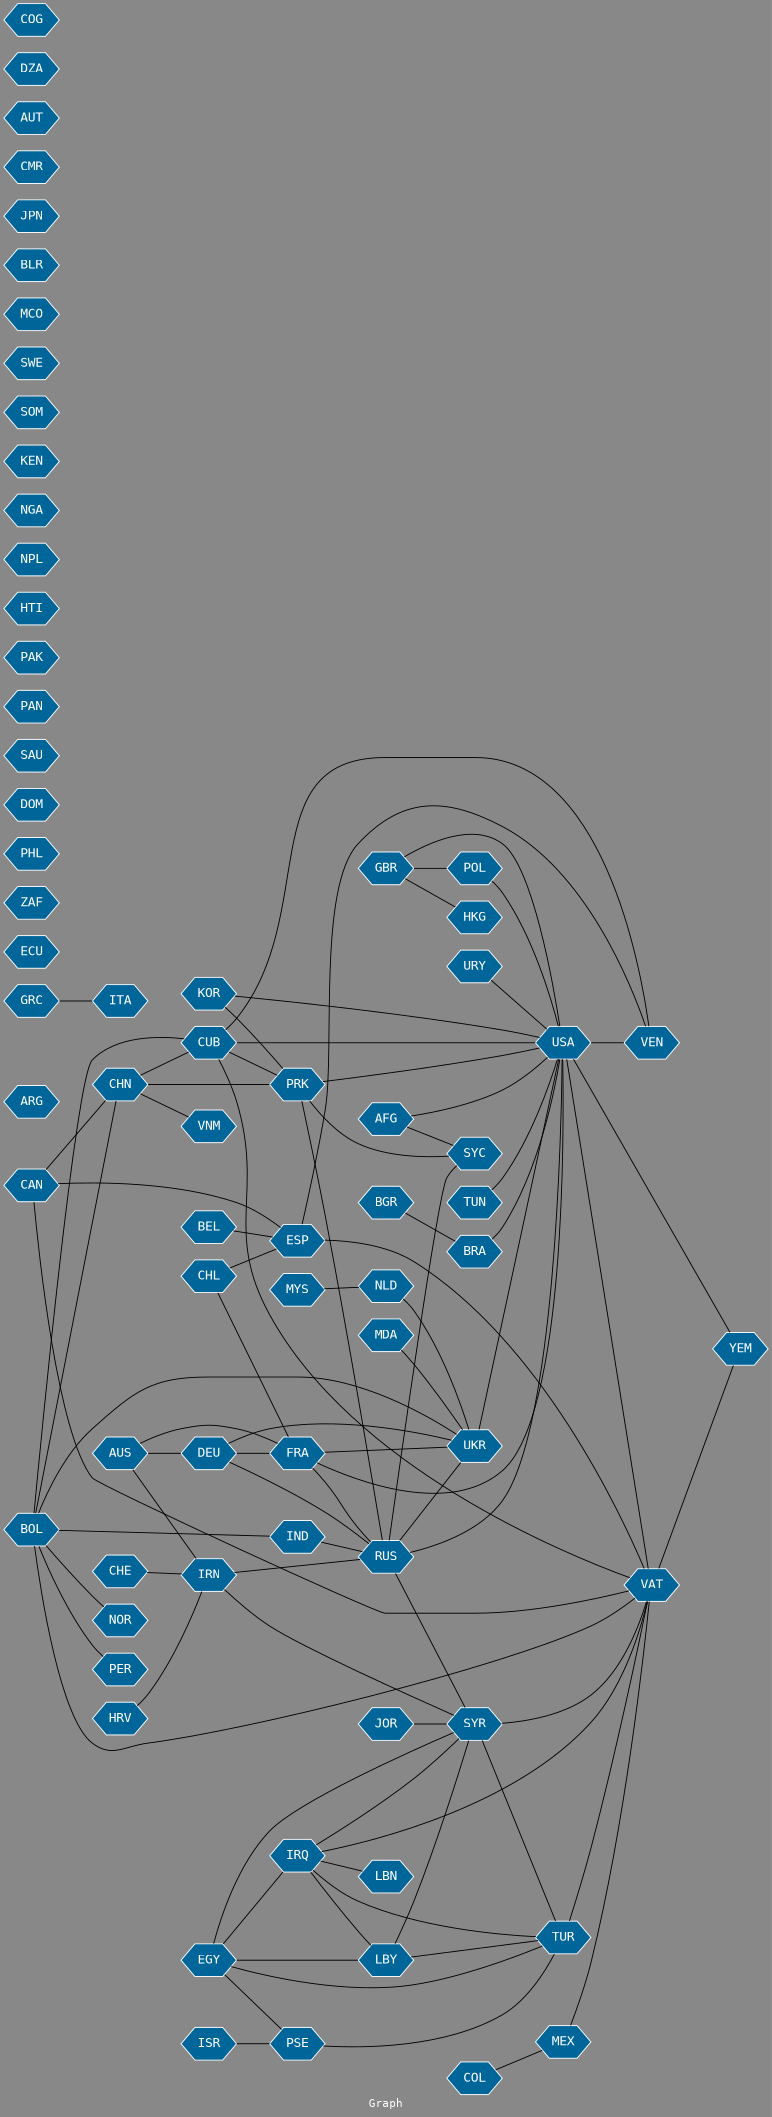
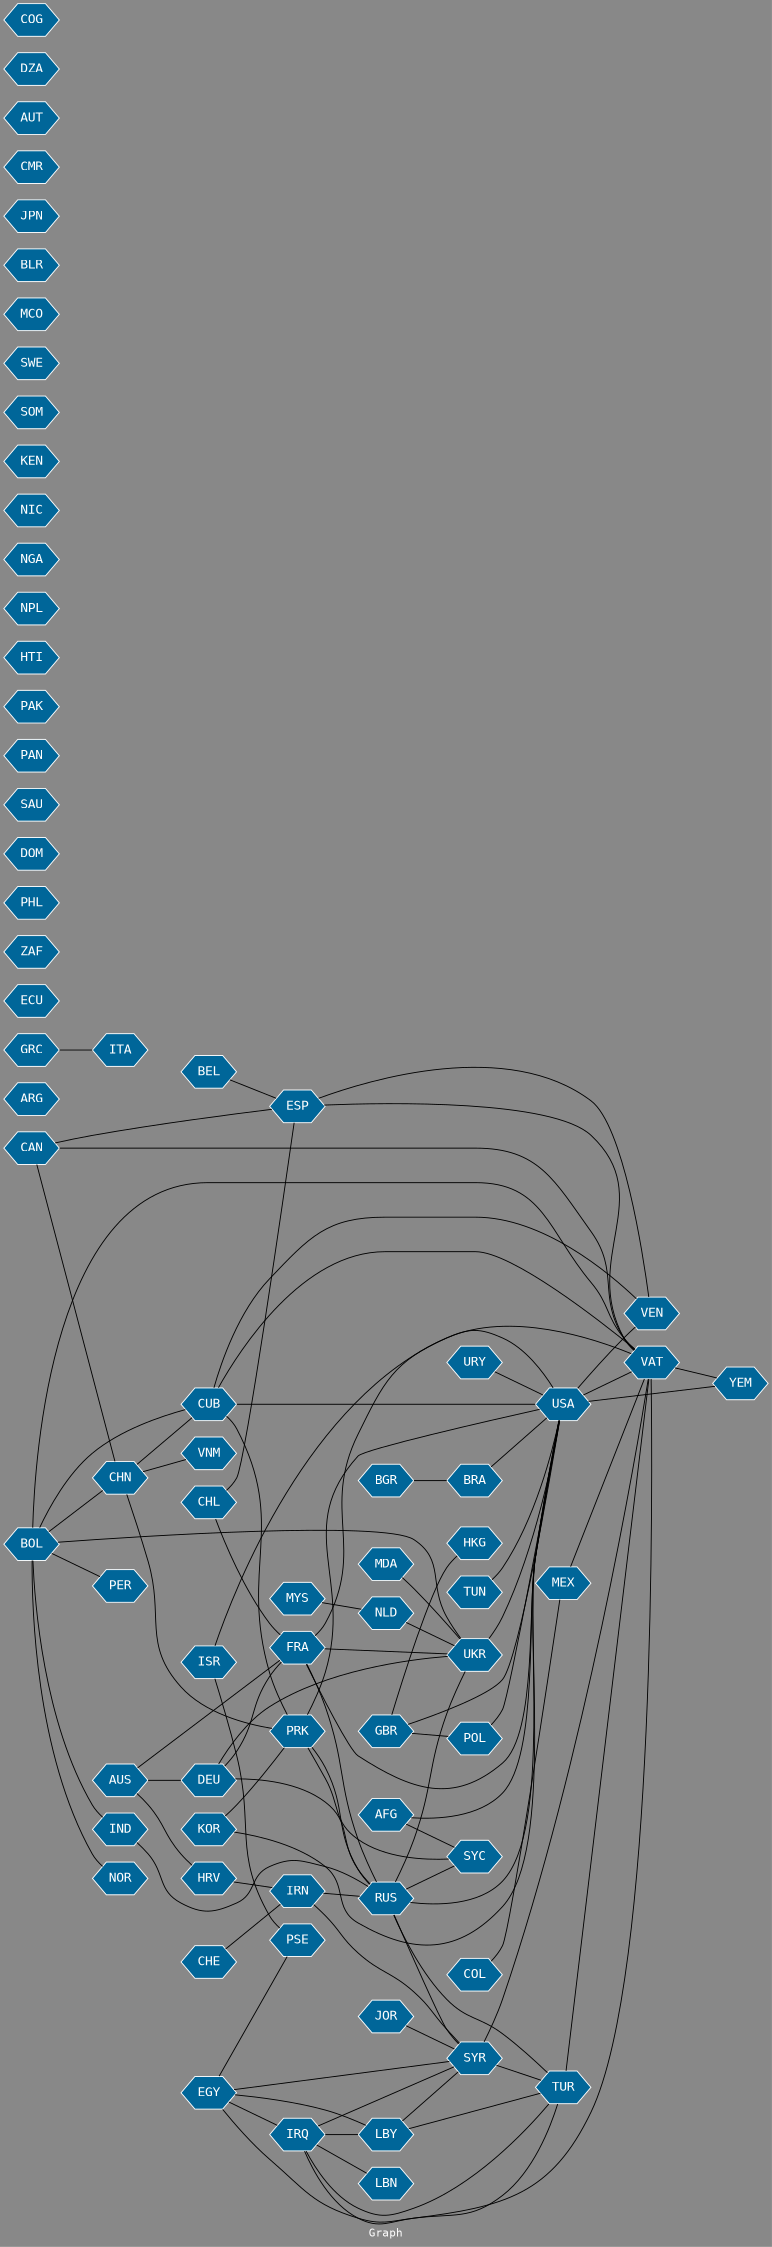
node "NIC": added
edge "VAT" -- "FRA": added
edge "USA" -- "ISR": added
edge "AUS" -- "IRN": now "AUS" -- "HRV"
edge "TUR" -- "PSE": now "TUR" -- "RUS"
